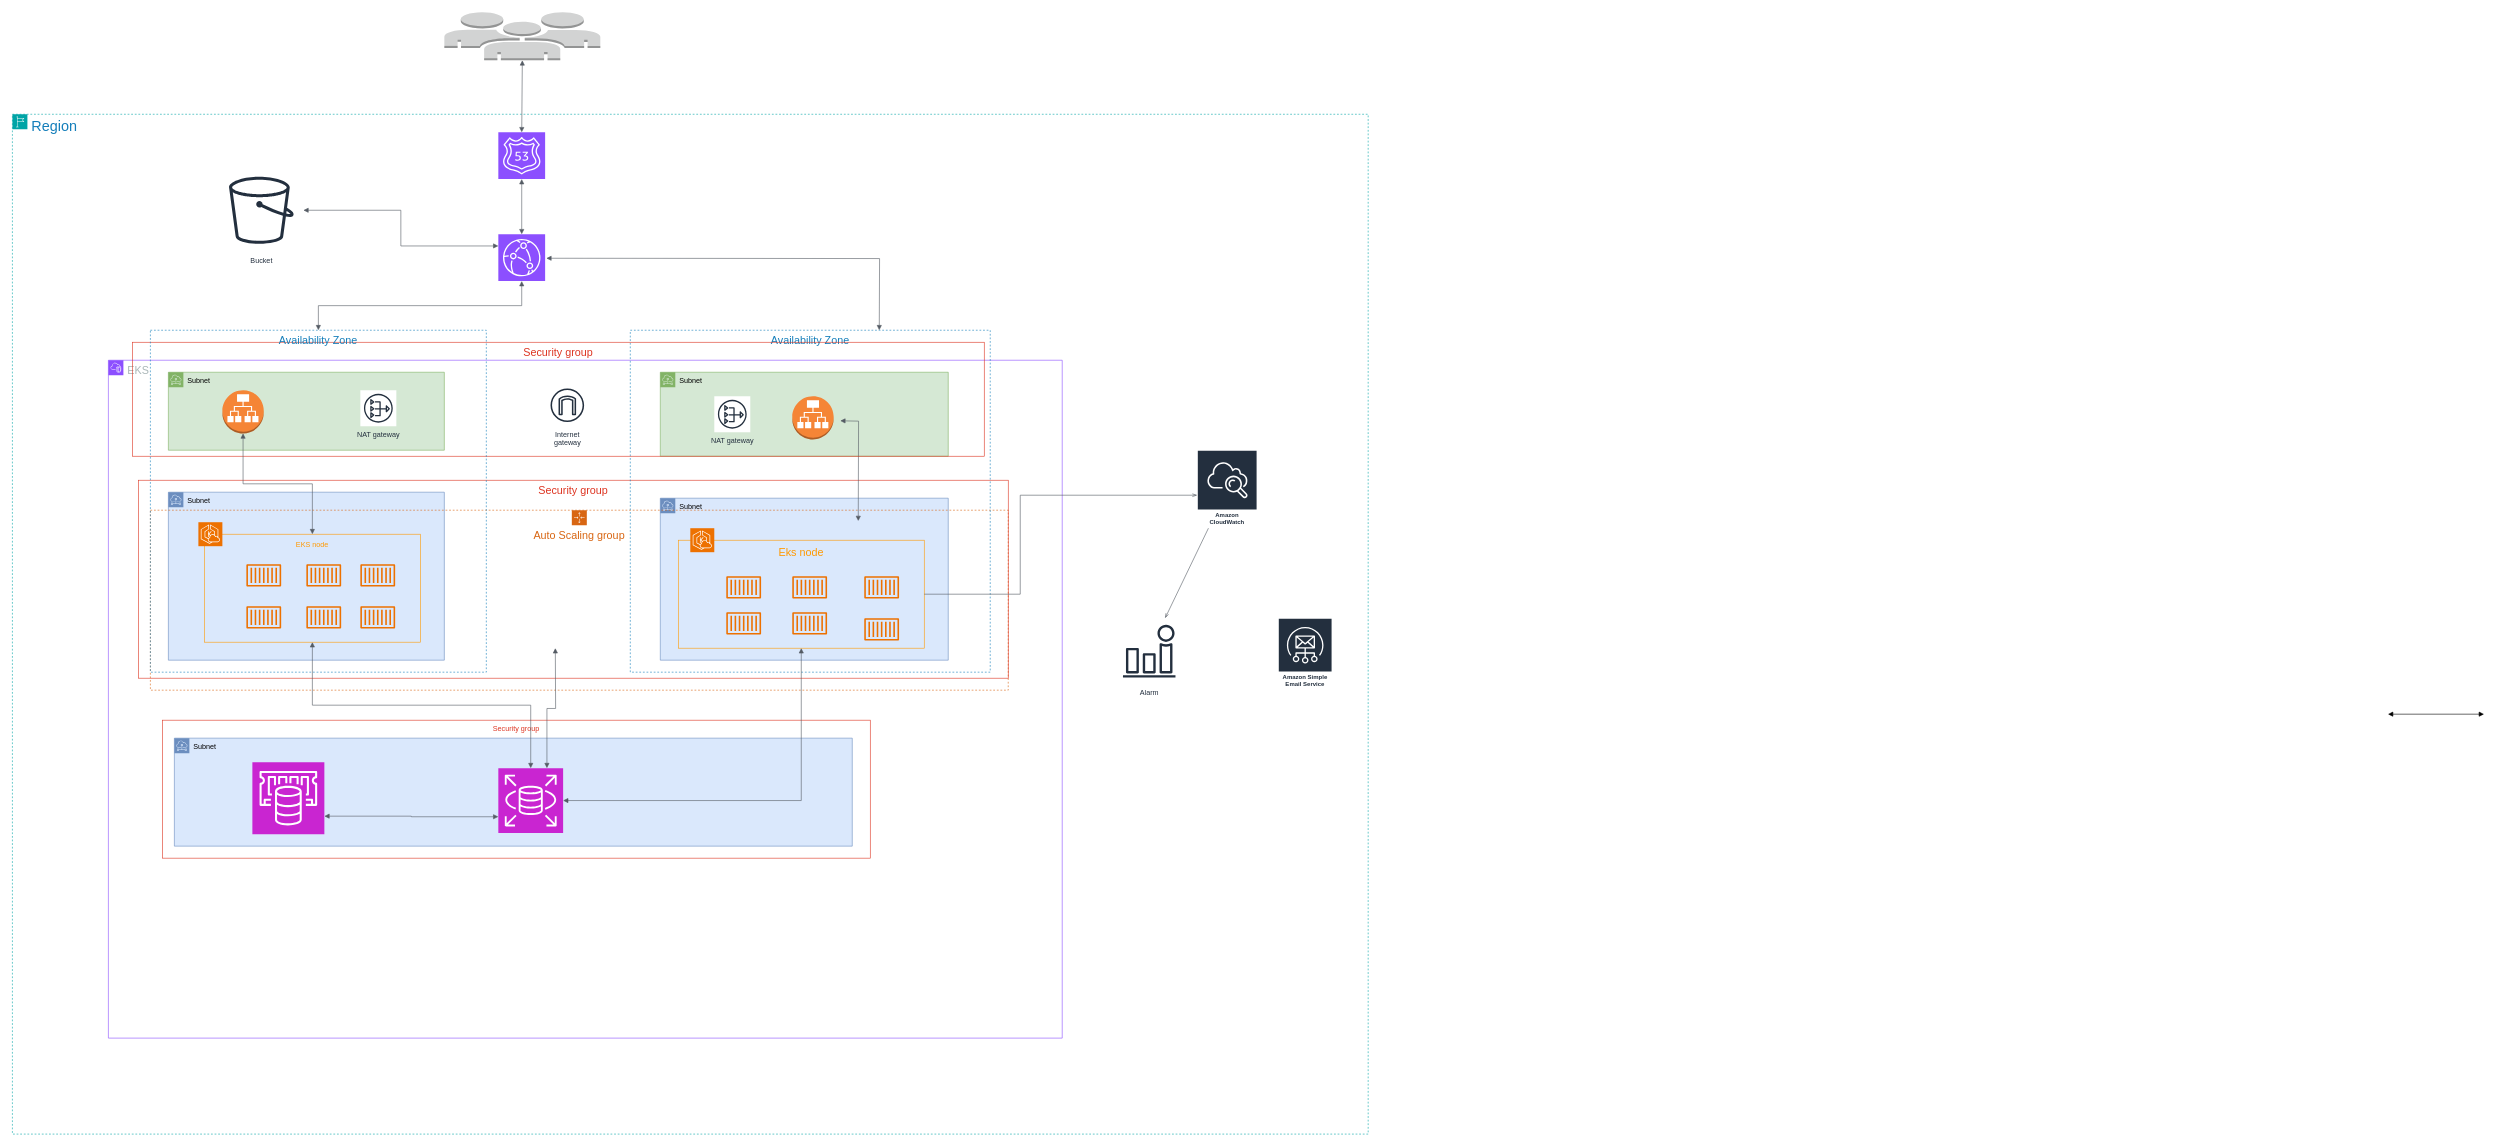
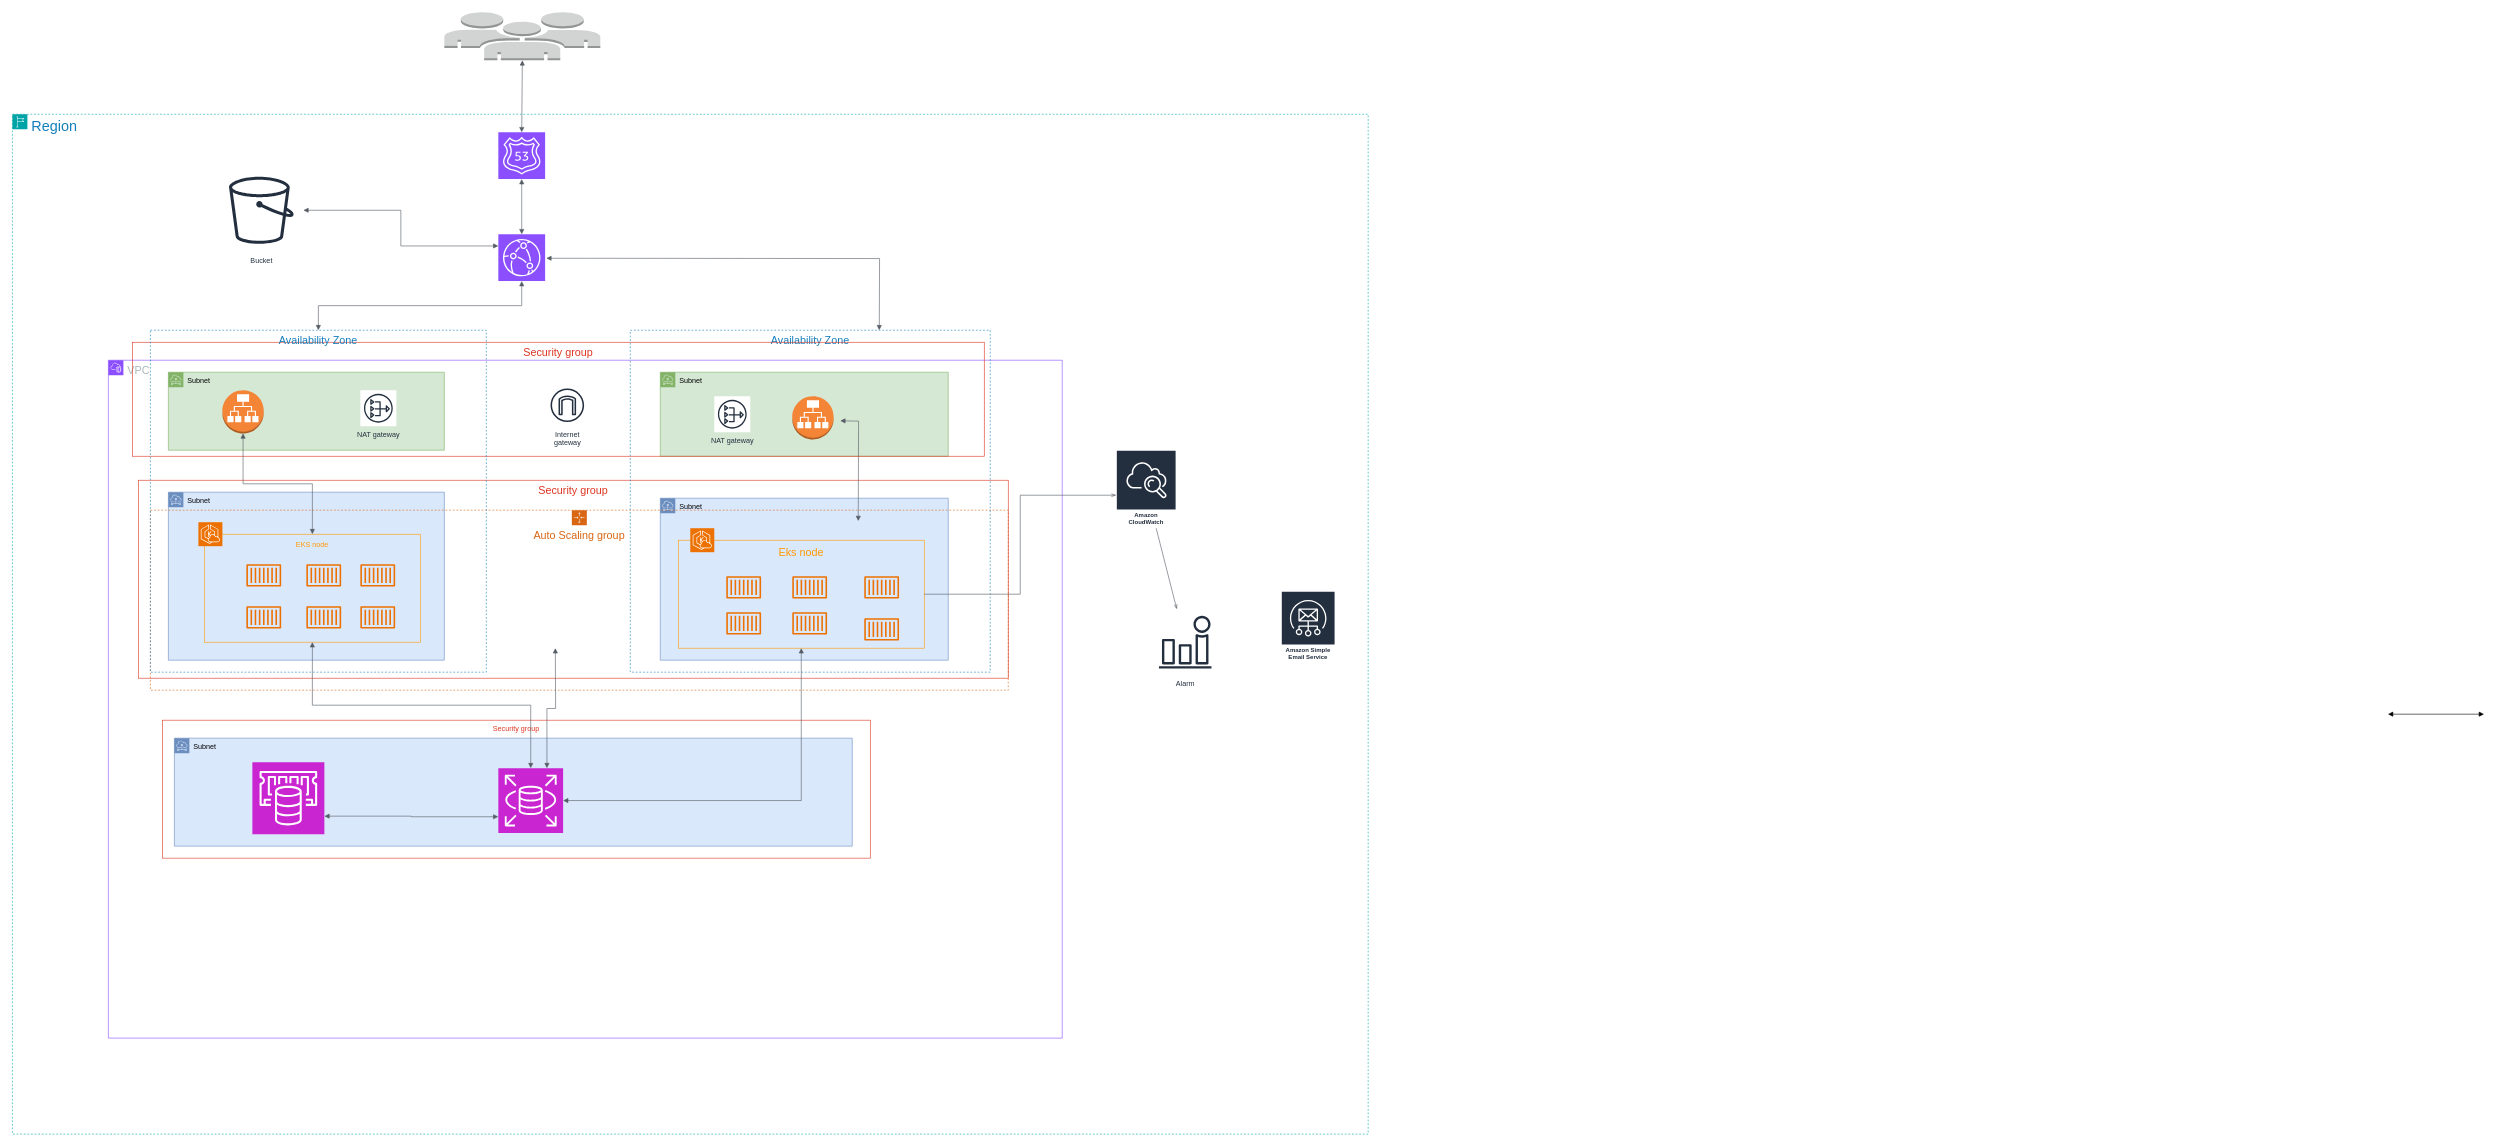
node "EKS": label "EKS" -> "VPC"
node "Amazon CloudWatch": moved (1227, 489) -> (1146, 489)
node "Alarm": moved (1149, 651) -> (1185, 642)
node "Amazon Simple Email Service": moved (1305, 654) -> (1308, 627)
